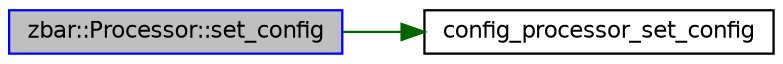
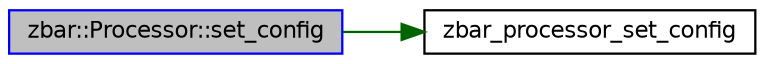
node "config_processor_set_config": label "config_processor_set_config" -> "zbar_processor_set_config"
